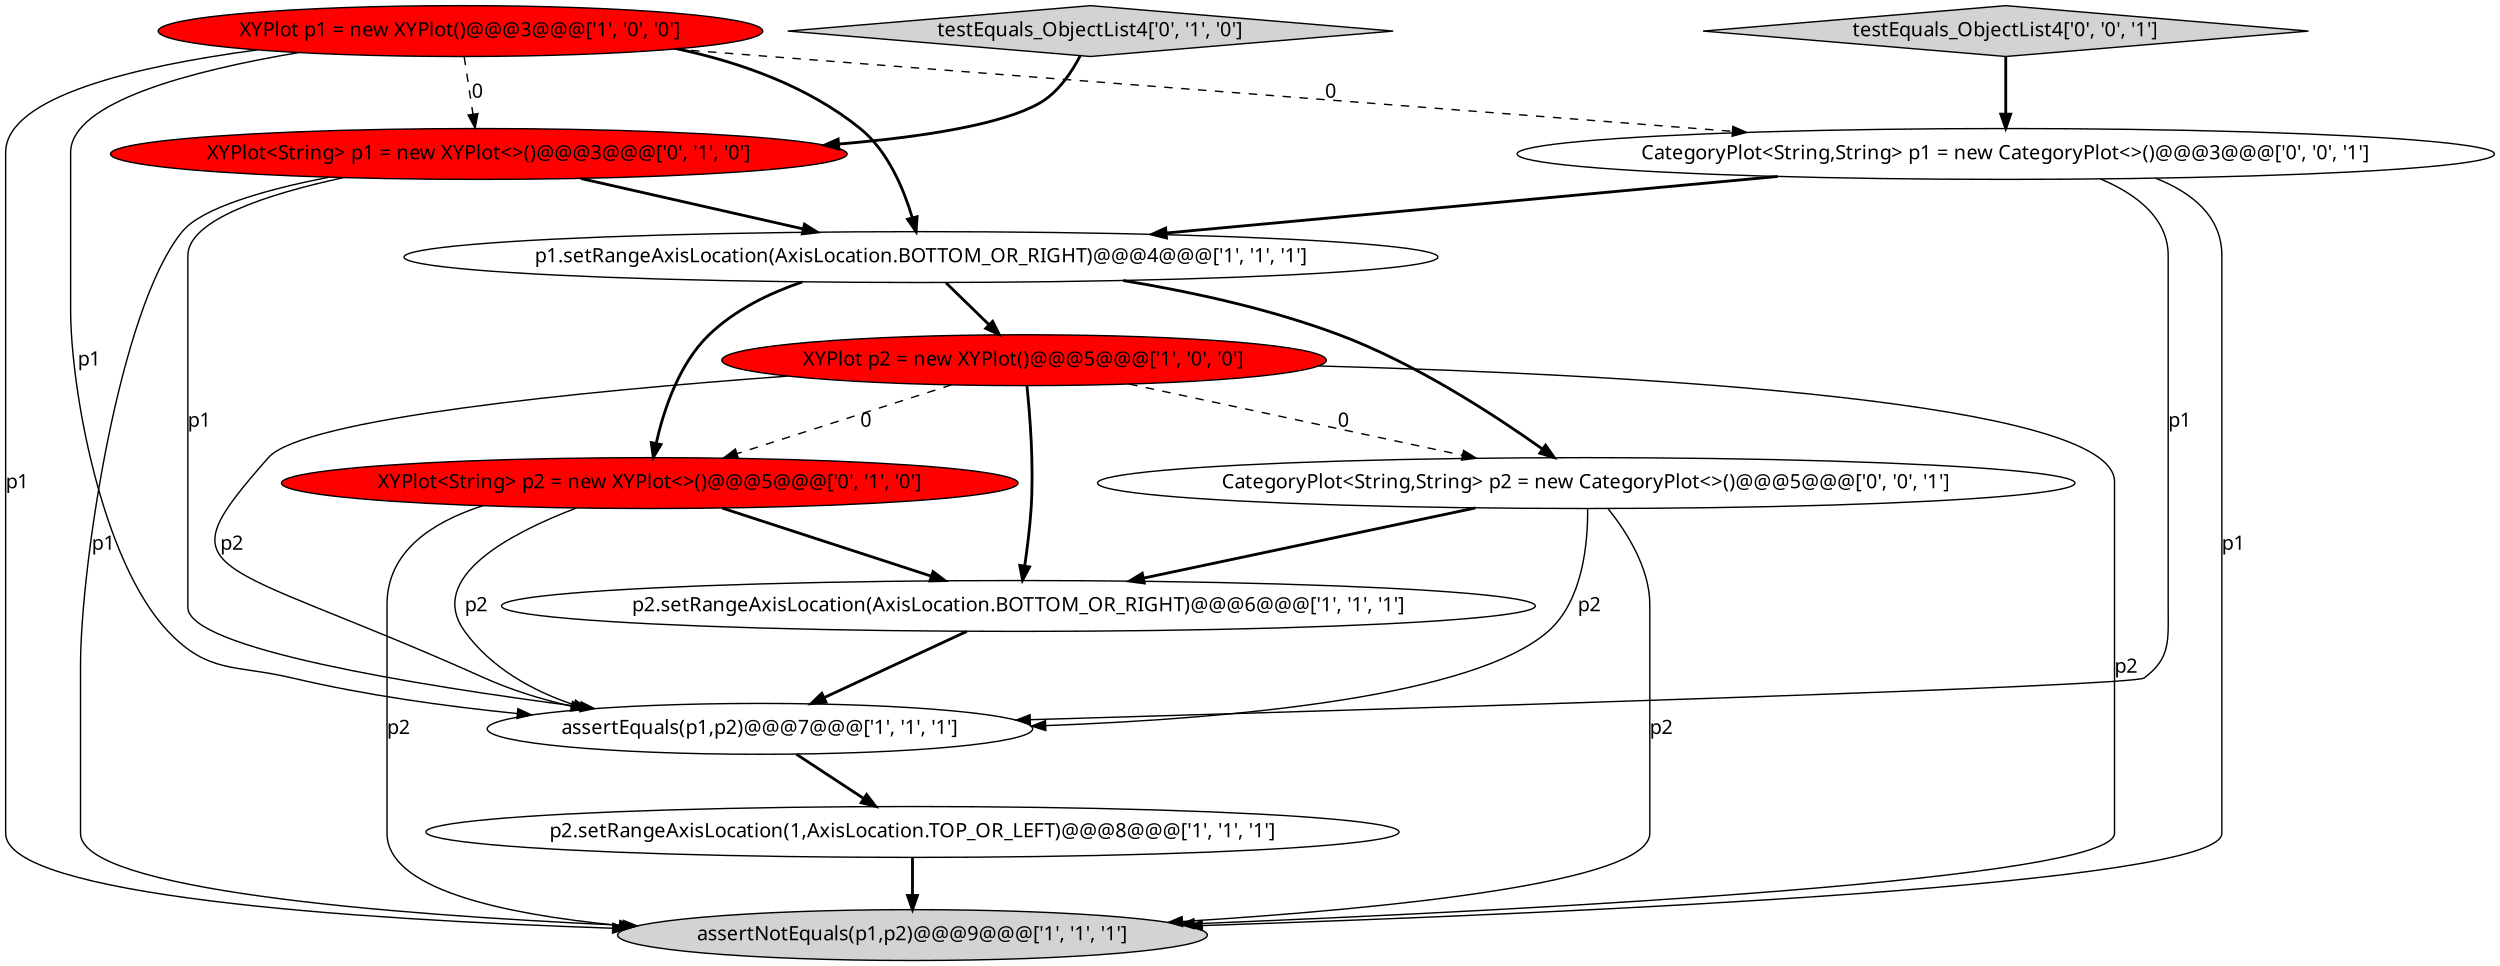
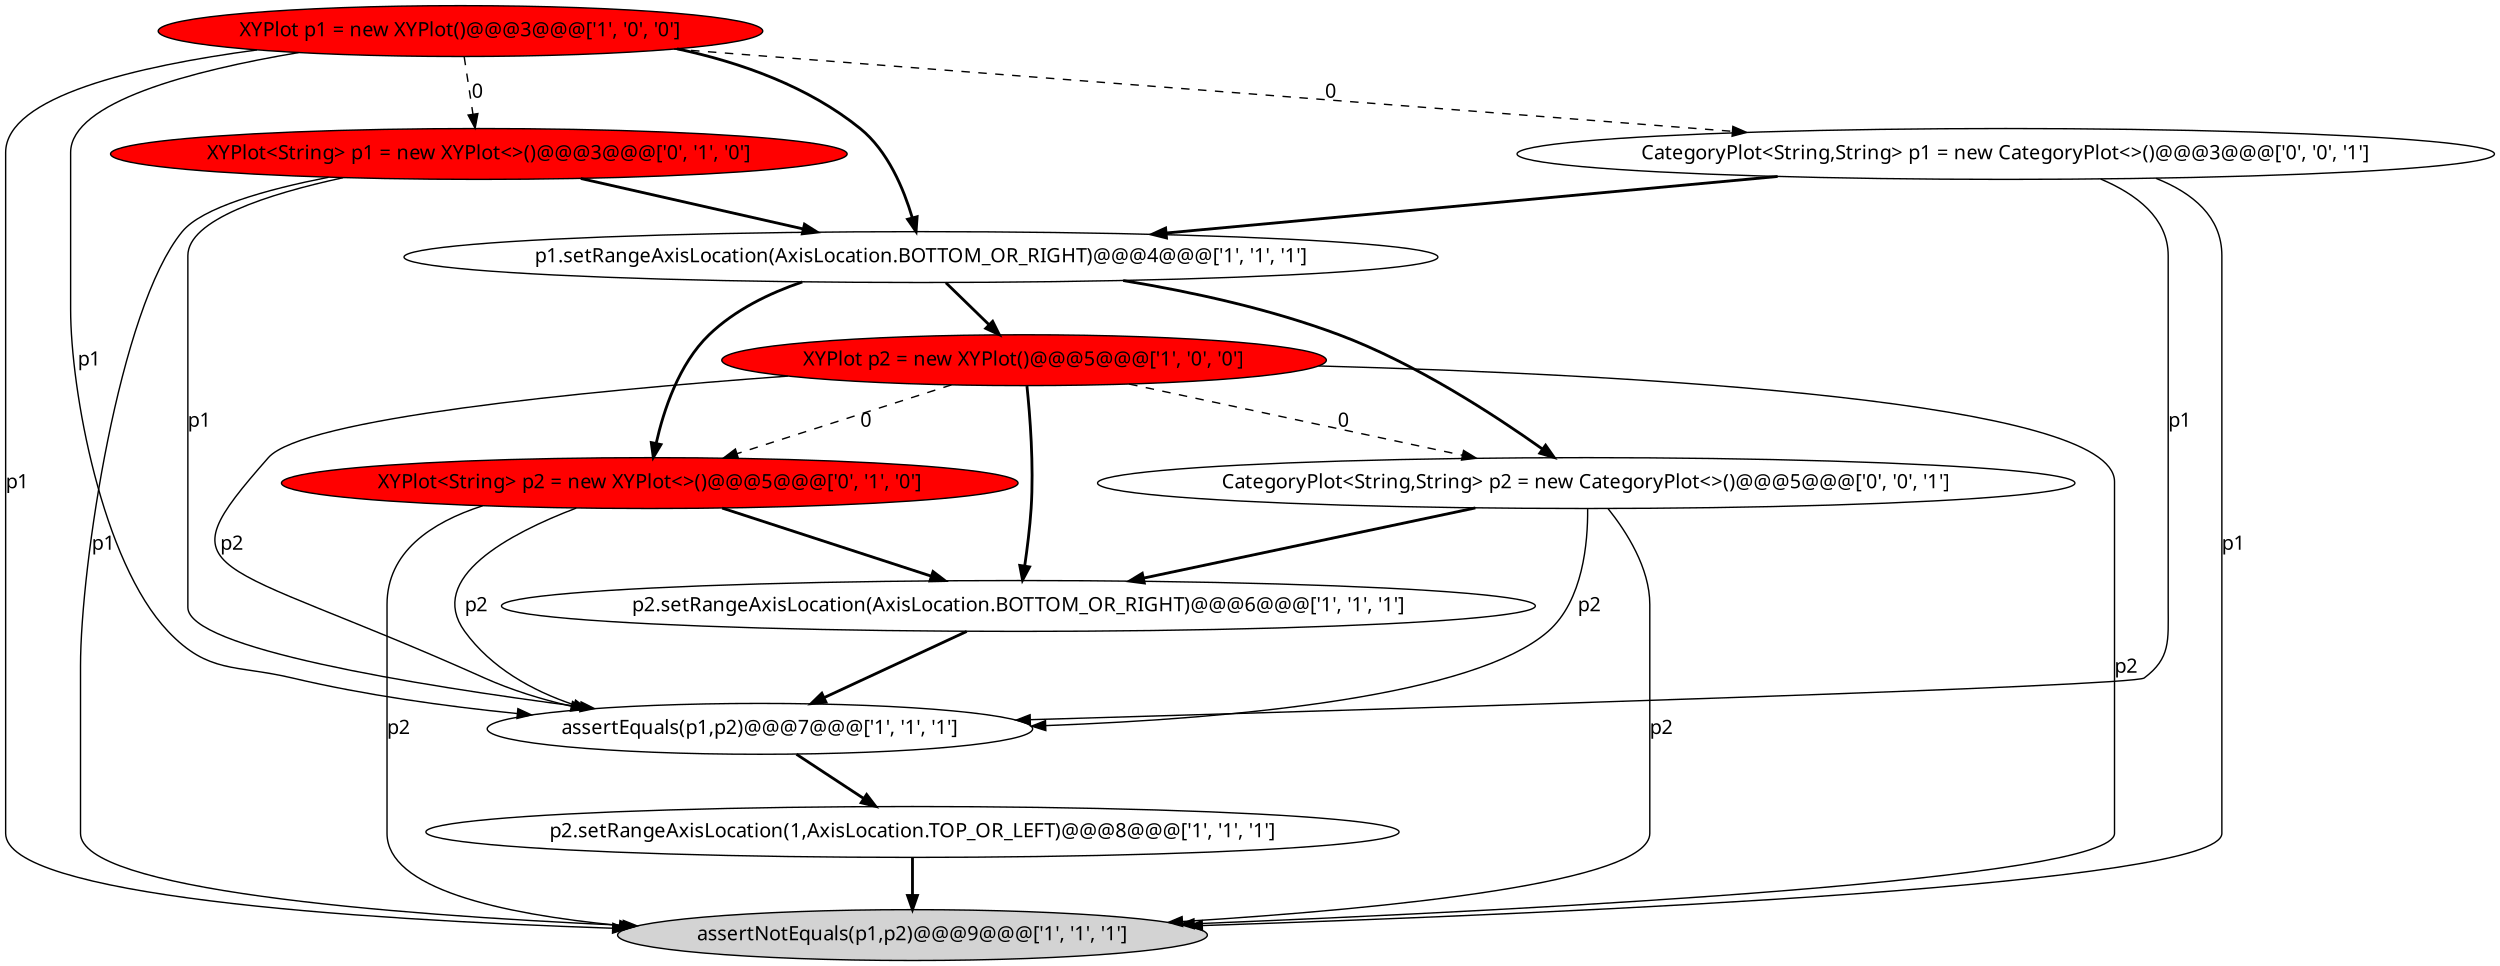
node "testEquals_ObjectList4['0', '1', '0']": removed
node "testEquals_ObjectList4['0', '0', '1']": removed
